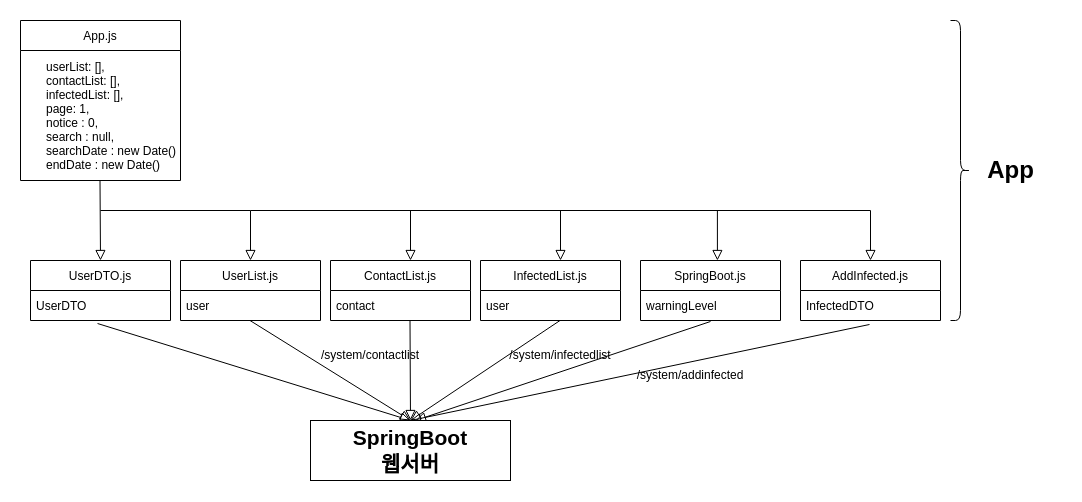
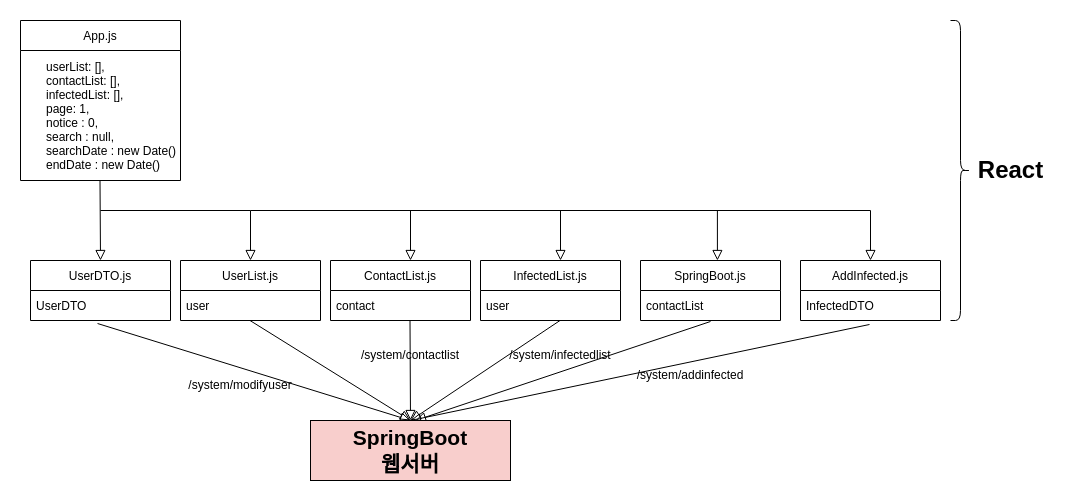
node "App": label "App" -> "React"
node "warningLevel": label "warningLevel" -> "contactList"
node "/system/contactlist": moved (371, 356) -> (411, 356)
node "/system/modifyuser": added
node "SpringBoot 웹서버": fillcolor #ffffff -> #f8cecc
